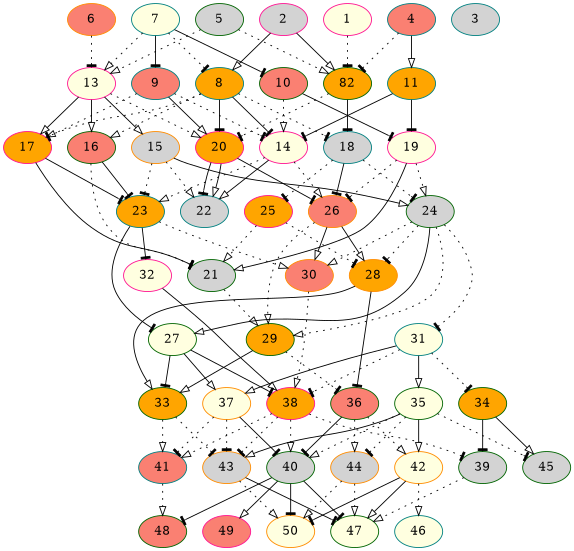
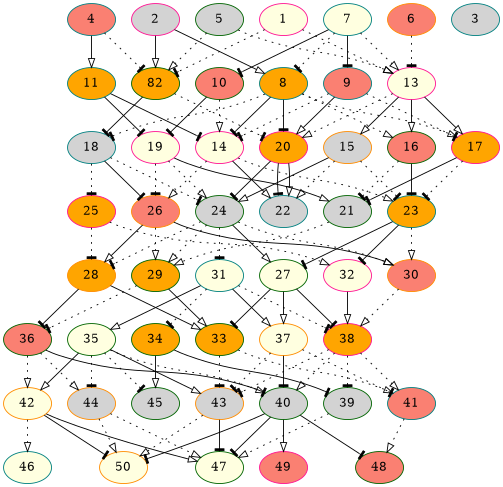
edge "1" -> "13": added
edge "20" -> "26": now "20" -> "24"
edge "17" -> "23": style solid -> dotted
edge "25" -> "21": now "25" -> "32"
